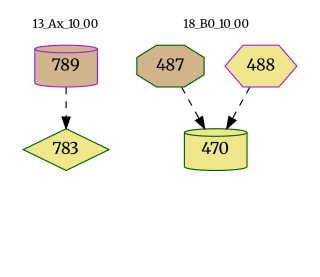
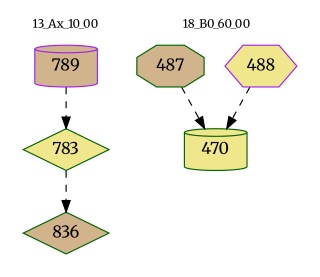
cluster "18_B0_10_00": label "18_B0_10_00" -> "18_B0_60_00"
node "836": added
